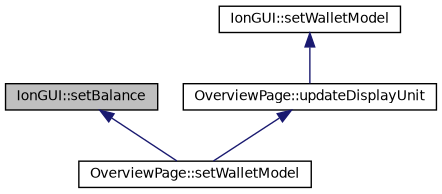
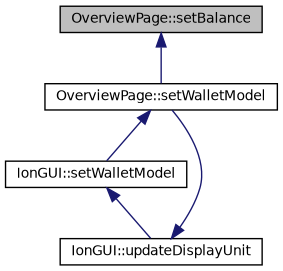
node "IonGUI::setBalance": label "IonGUI::setBalance" -> "OverviewPage::setBalance"
node "OverviewPage::updateDisplayUnit": label "OverviewPage::updateDisplayUnit" -> "IonGUI::updateDisplayUnit"
edge "IonGUI::setWalletModel" -> "OverviewPage::setWalletModel": added
